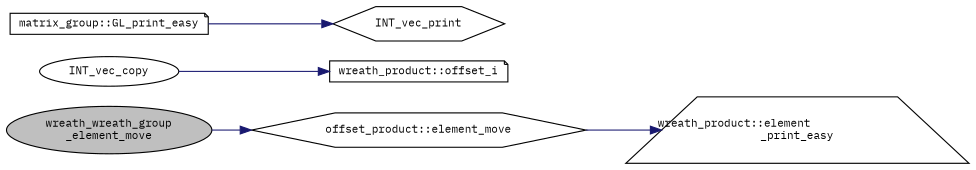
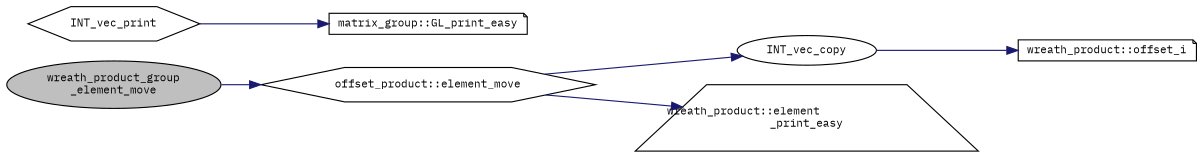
edge "matrix_group::GL_print_easy" -> "INT_vec_print": reversed
edge "offset_product::element_move" -> "INT_vec_copy": added
node "wreath_wreath_group _element_move": label "wreath_wreath_group _element_move" -> "wreath_product_group _element_move"
